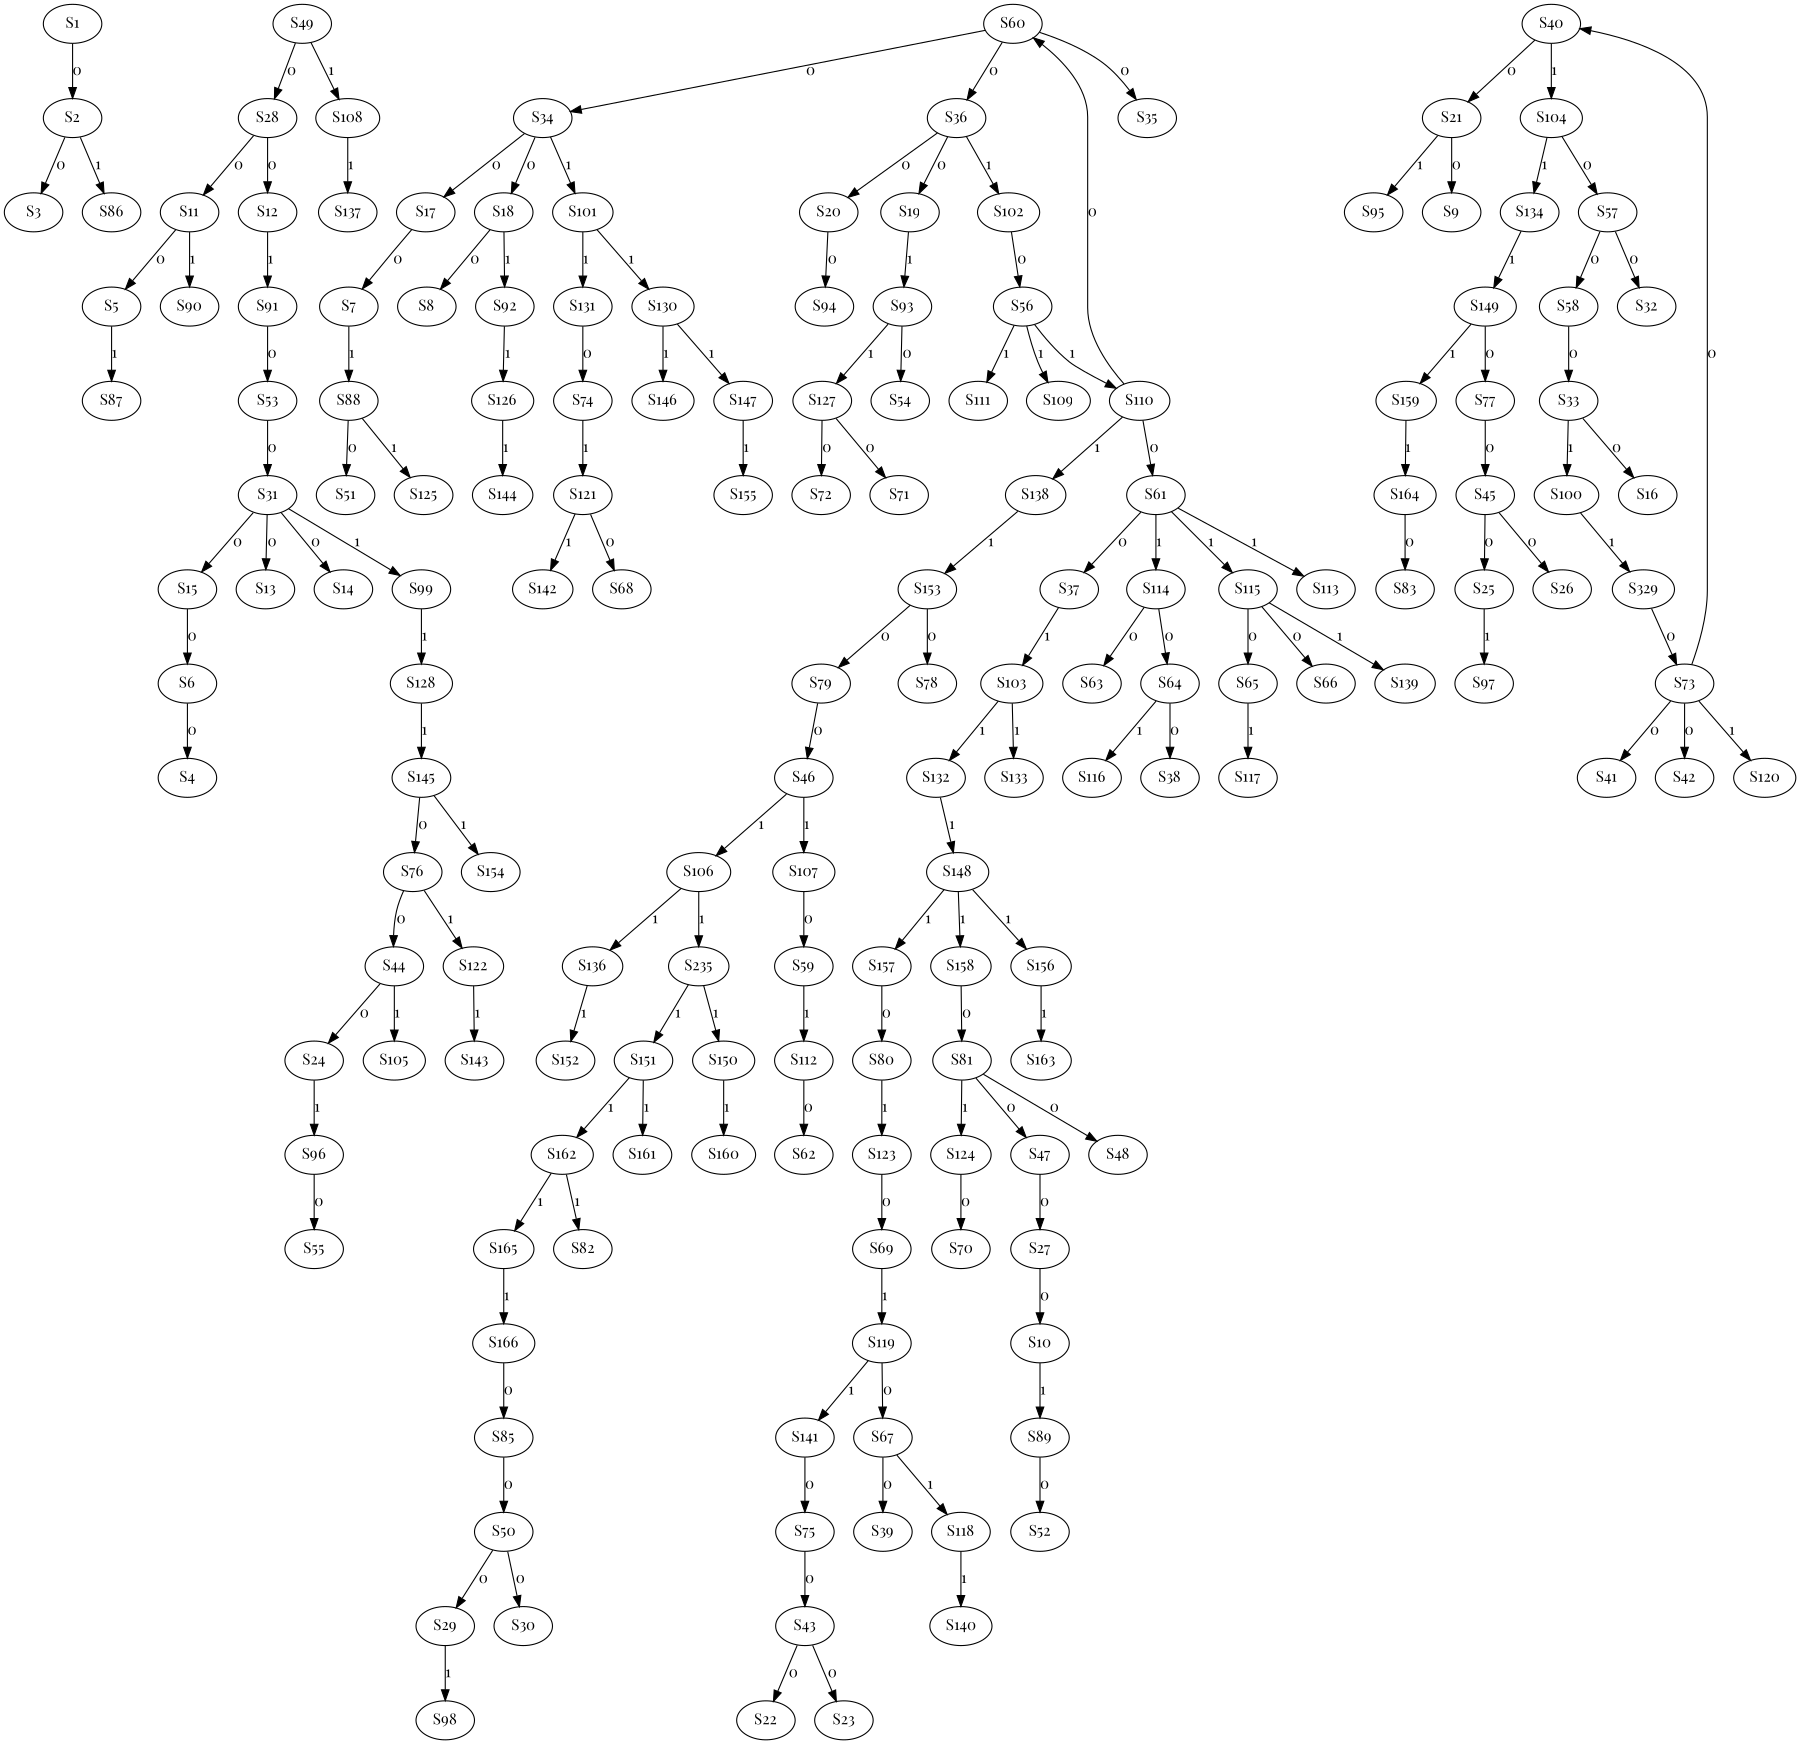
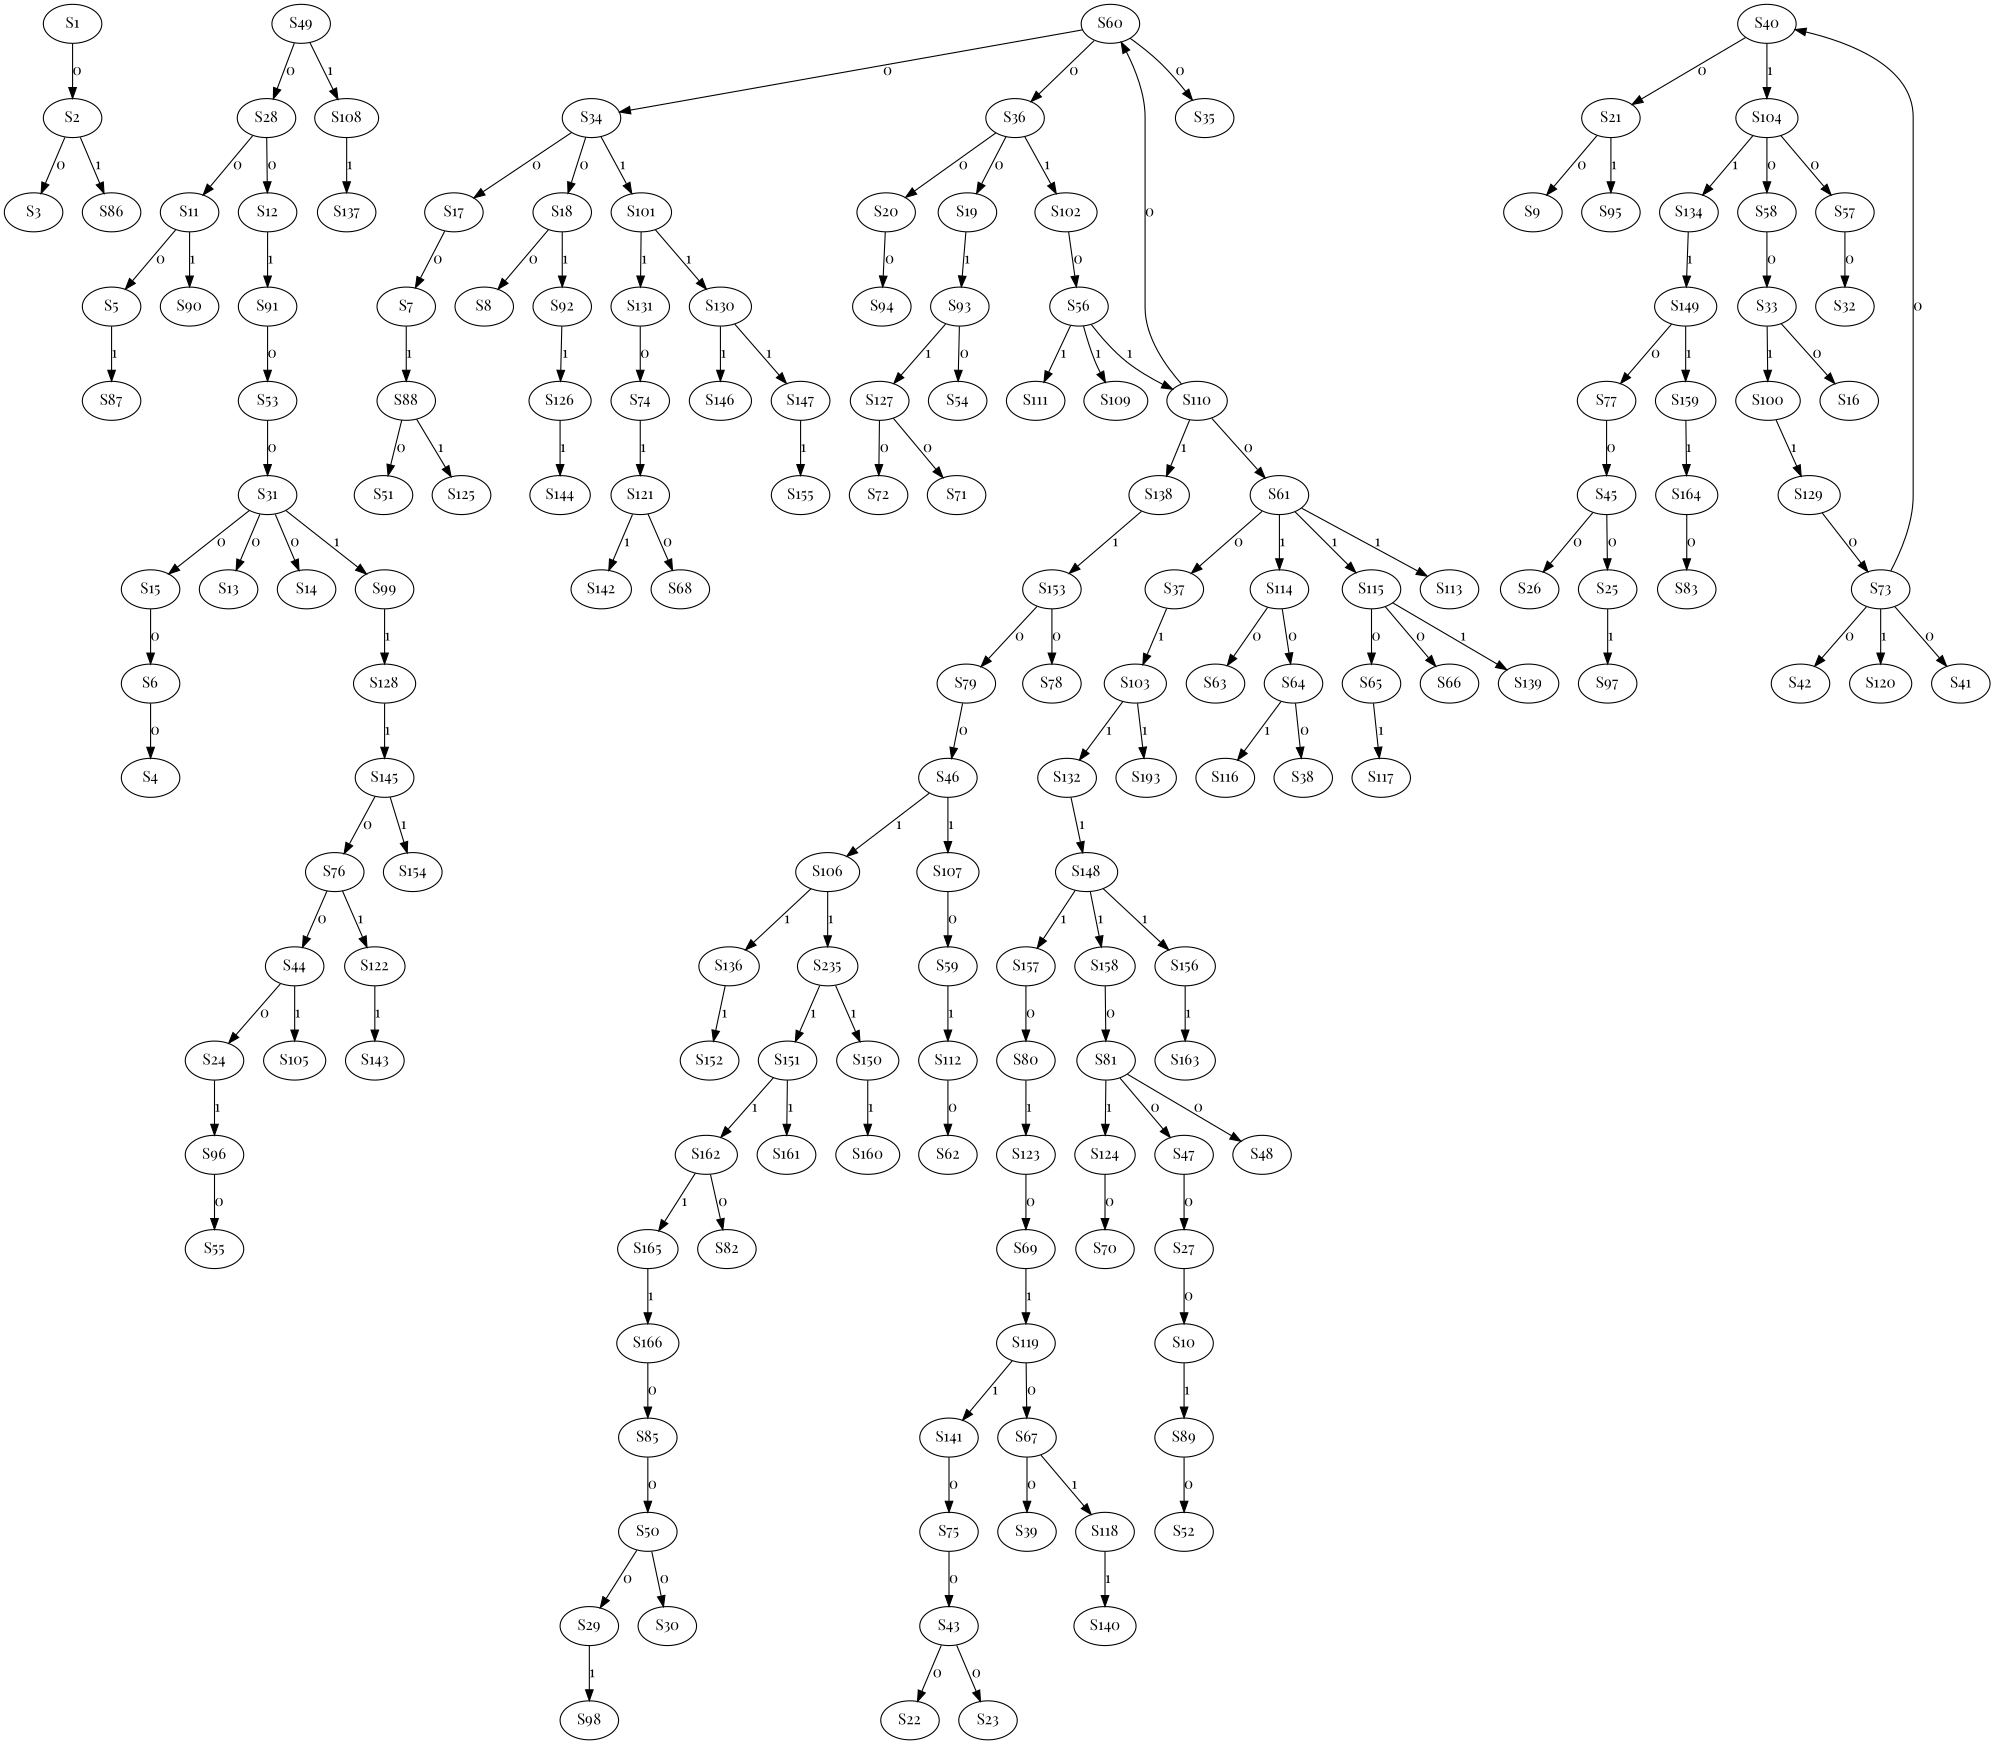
edge "S57" -> "S58": now "S104" -> "S58"
node "S329": label "S329" -> "S129"
node "S133": label "S133" -> "S193"
edge "S162" -> "S82": label "1" -> "0"
